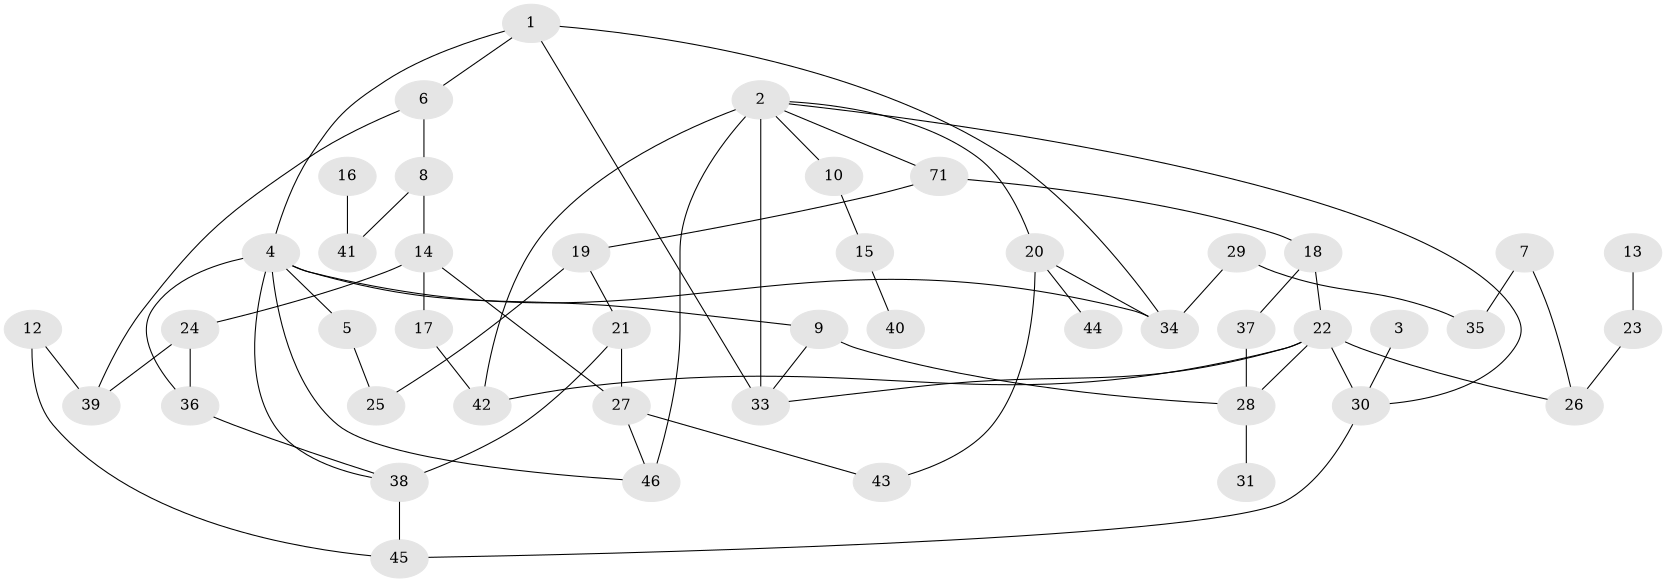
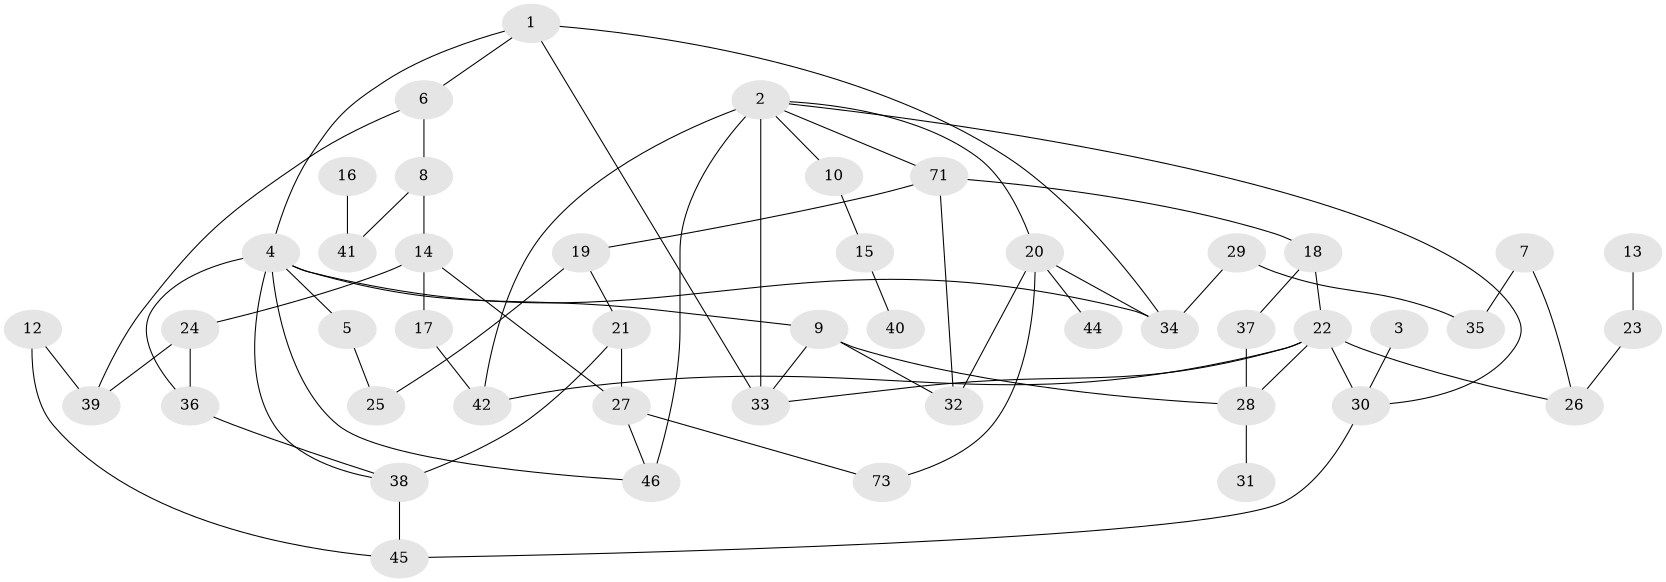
node "32": added
node "43": label "43" -> "73"
